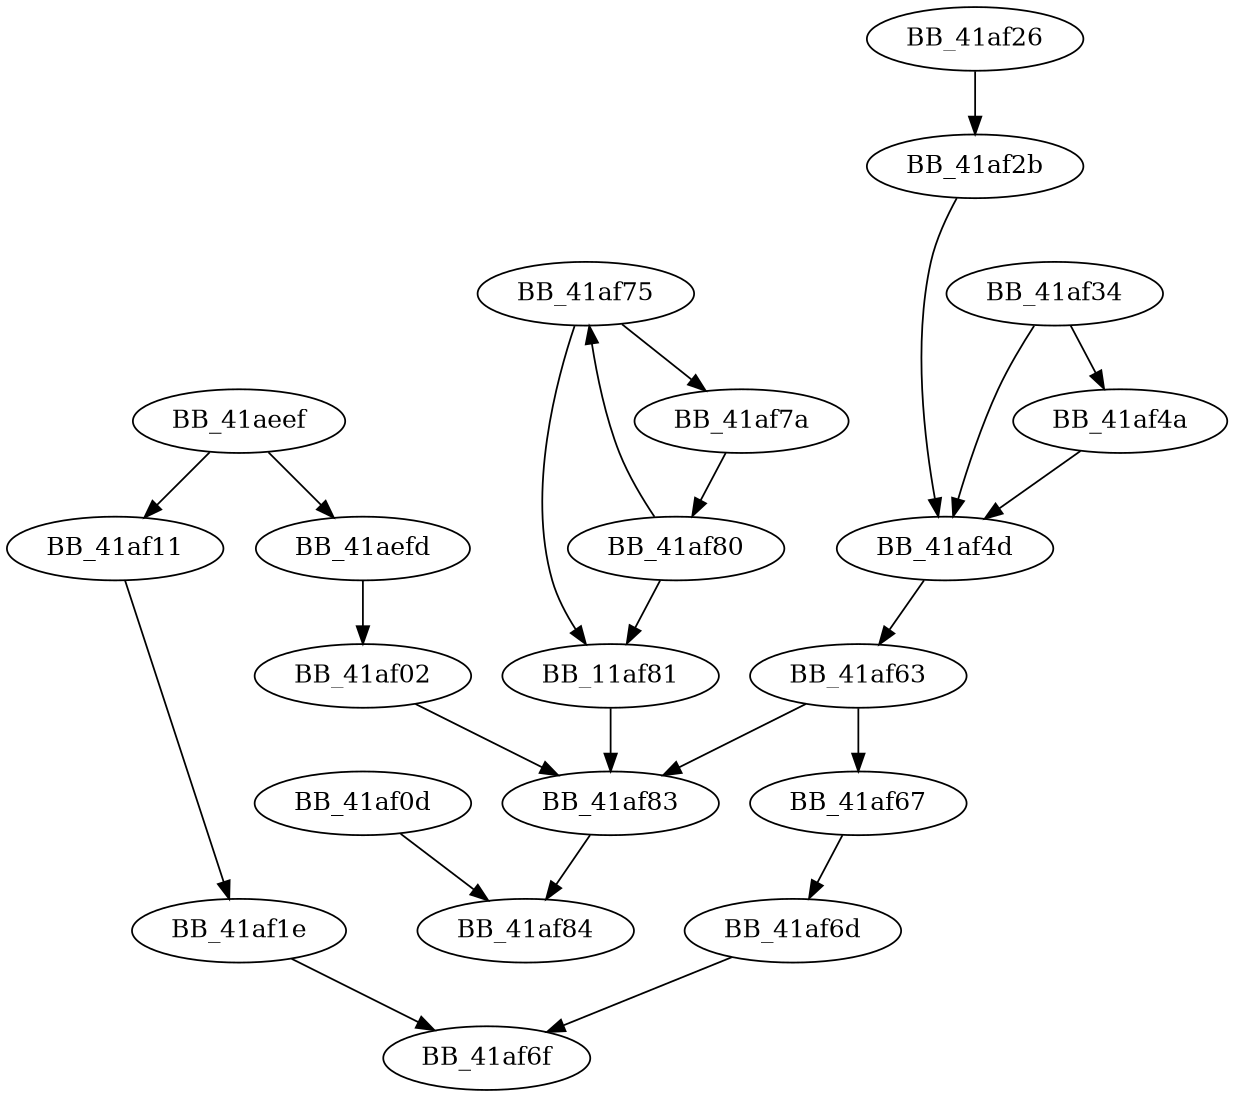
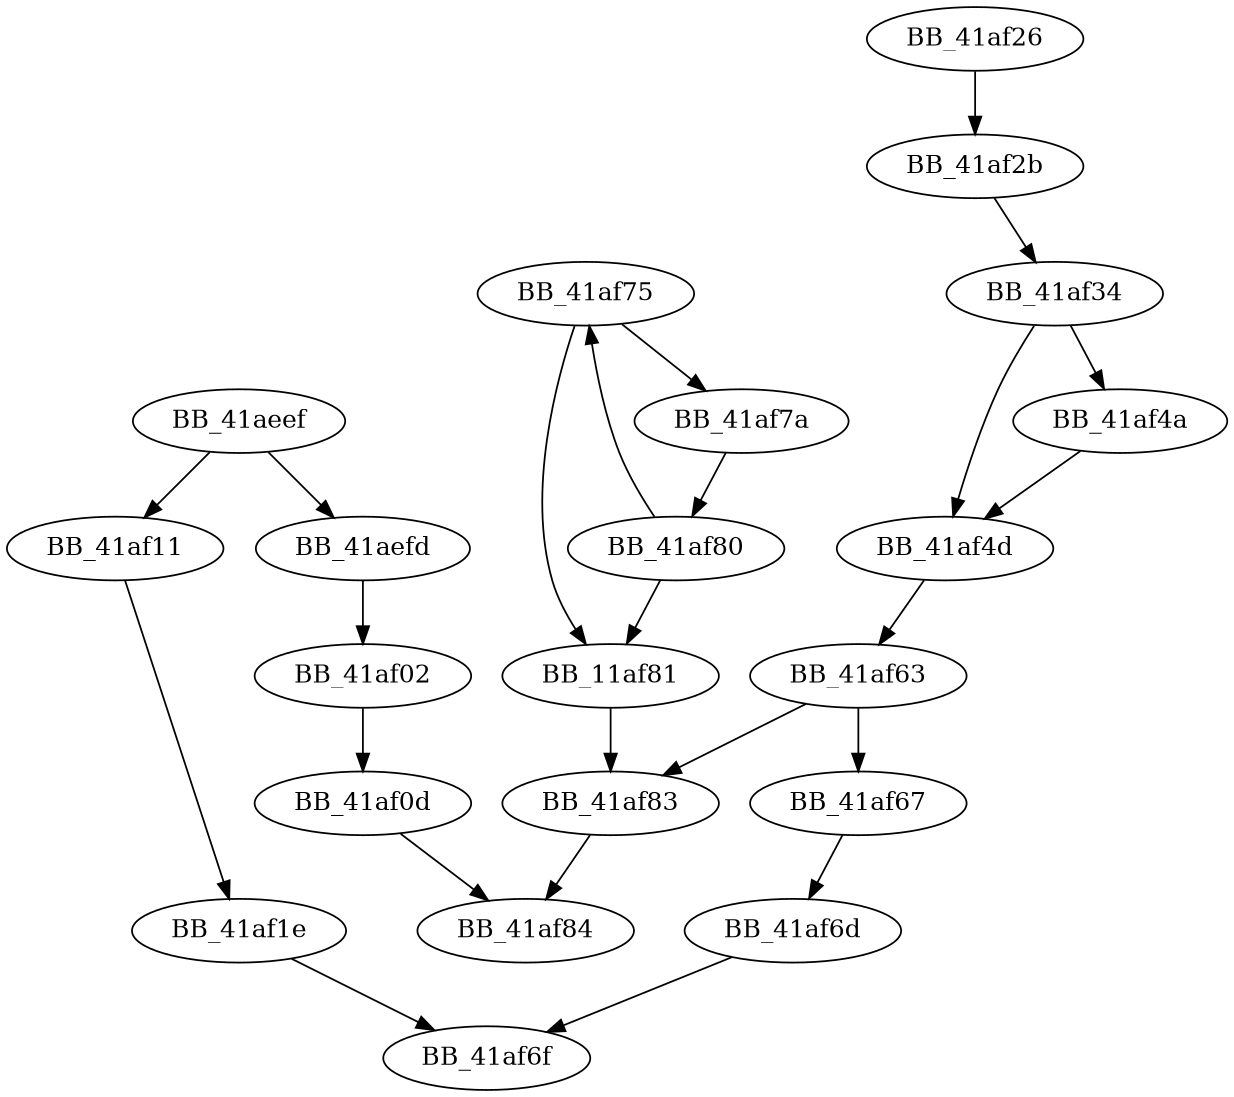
edge "BB_41af2b" -> "BB_41af4d": now "BB_41af2b" -> "BB_41af34"
edge "BB_41af02" -> "BB_41af83": now "BB_41af02" -> "BB_41af0d"
